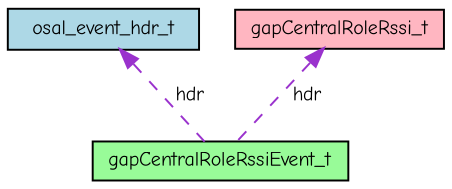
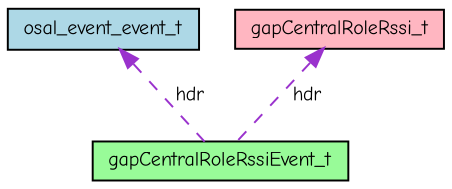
node "osal_event_hdr_t": label "osal_event_hdr_t" -> "osal_event_event_t"
